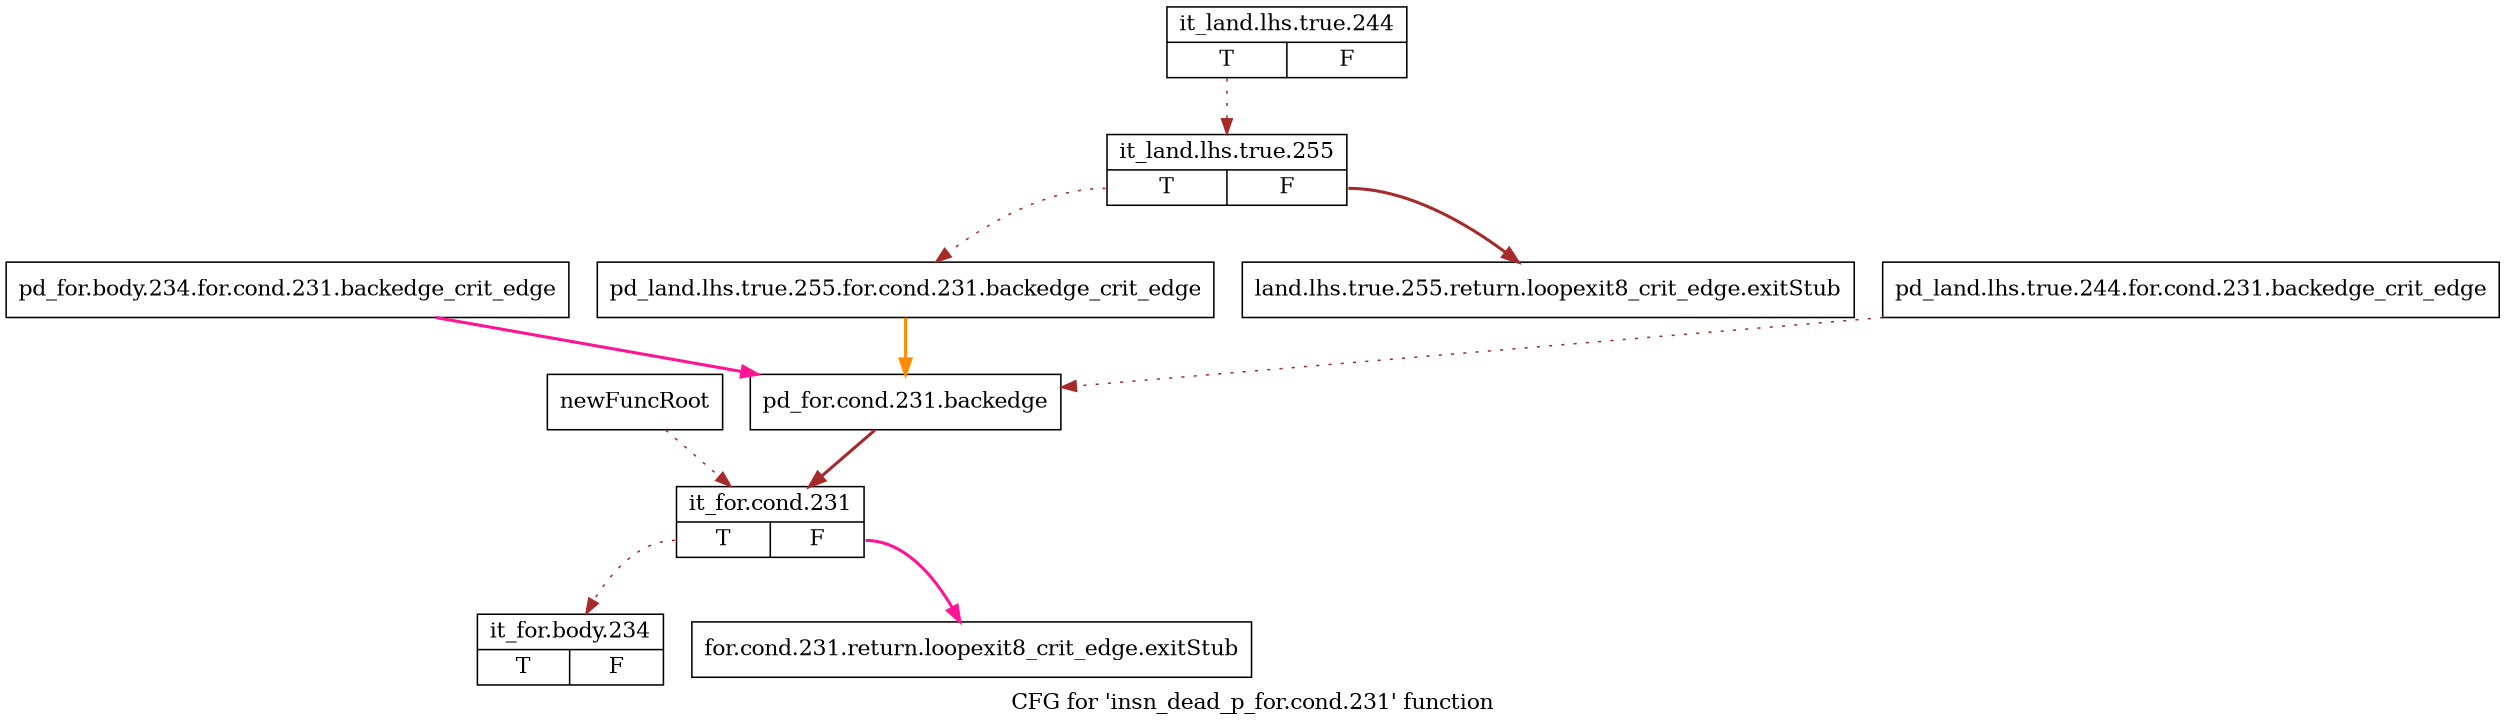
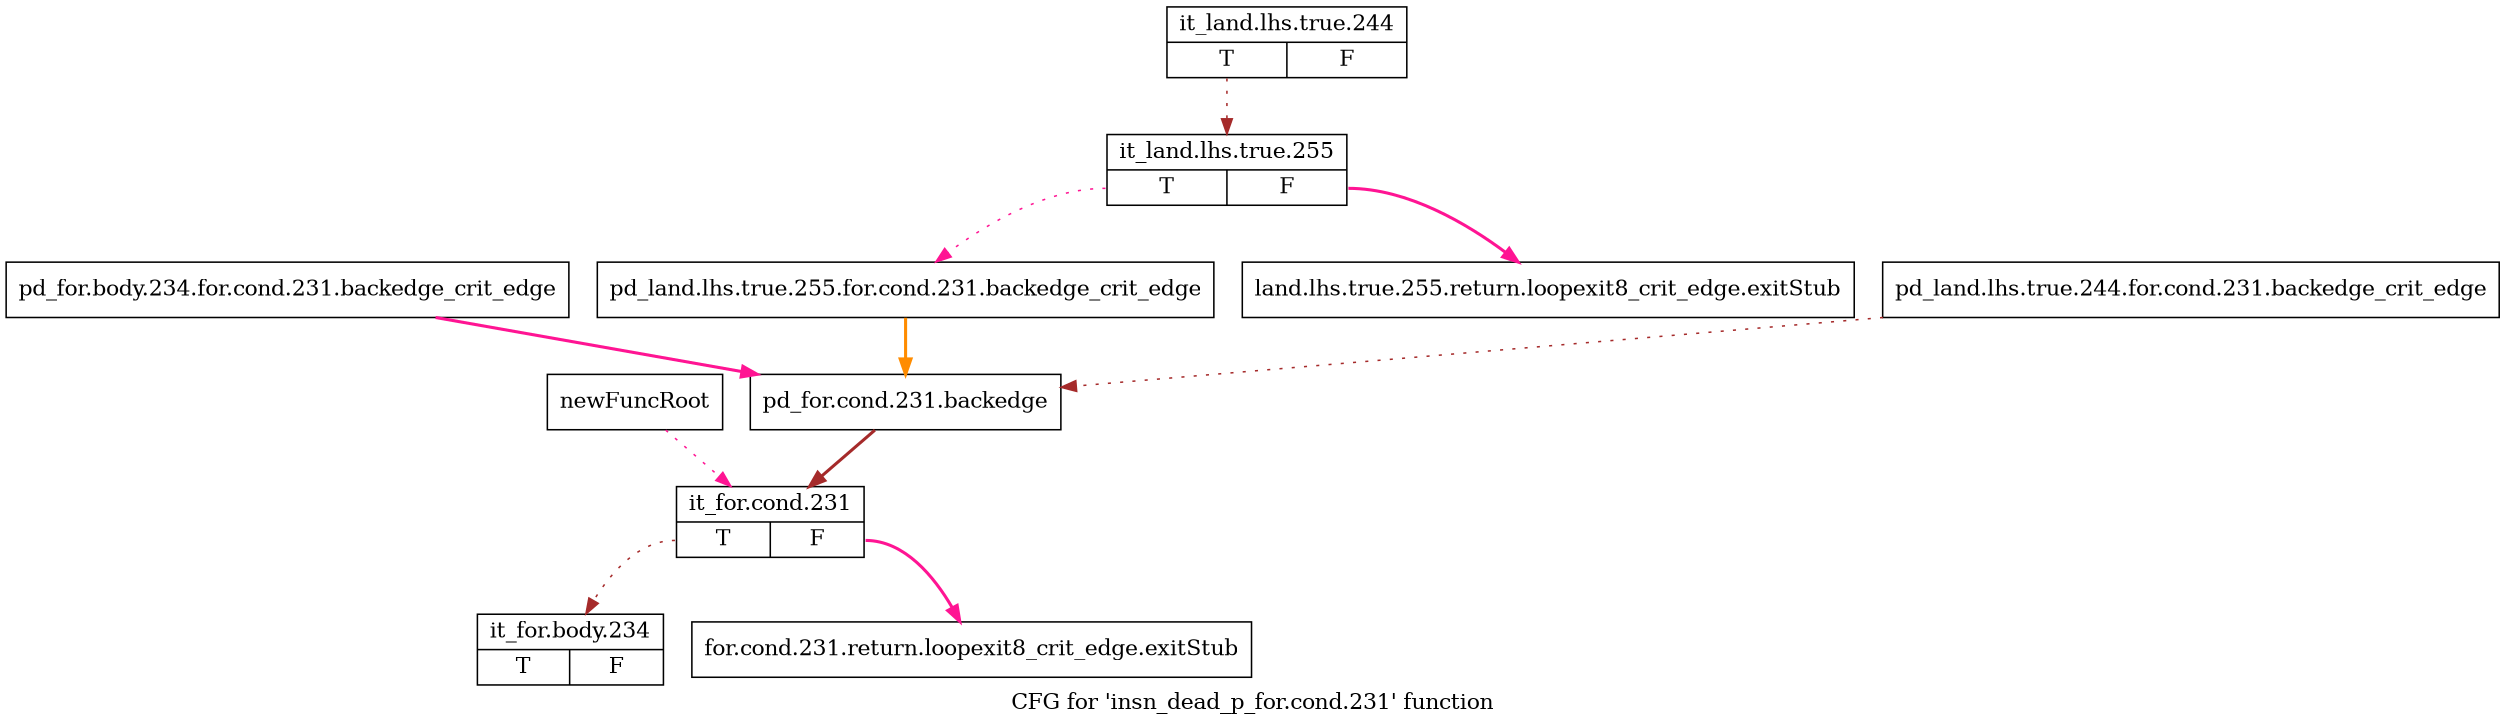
edge "it_land.lhs.true.255" -> "pd_land.lhs.true.255.for.cond.231.backedge_crit_edge": color brown -> deeppink
edge "it_land.lhs.true.255" -> "land.lhs.true.255.return.loopexit8_crit_edge.exitStub": color brown -> deeppink
edge "newFuncRoot" -> "it_for.cond.231": color brown -> deeppink
